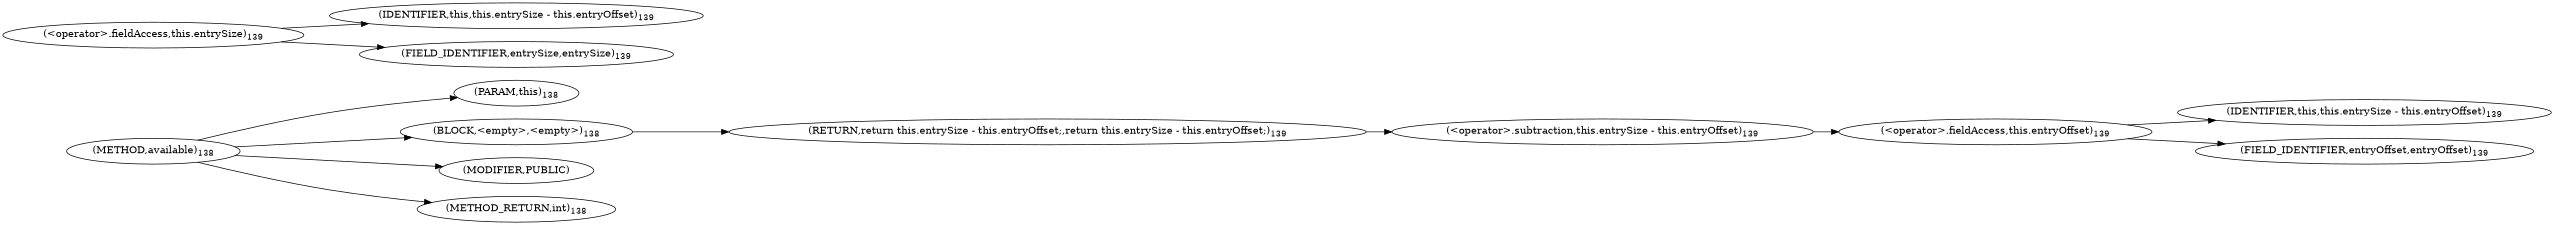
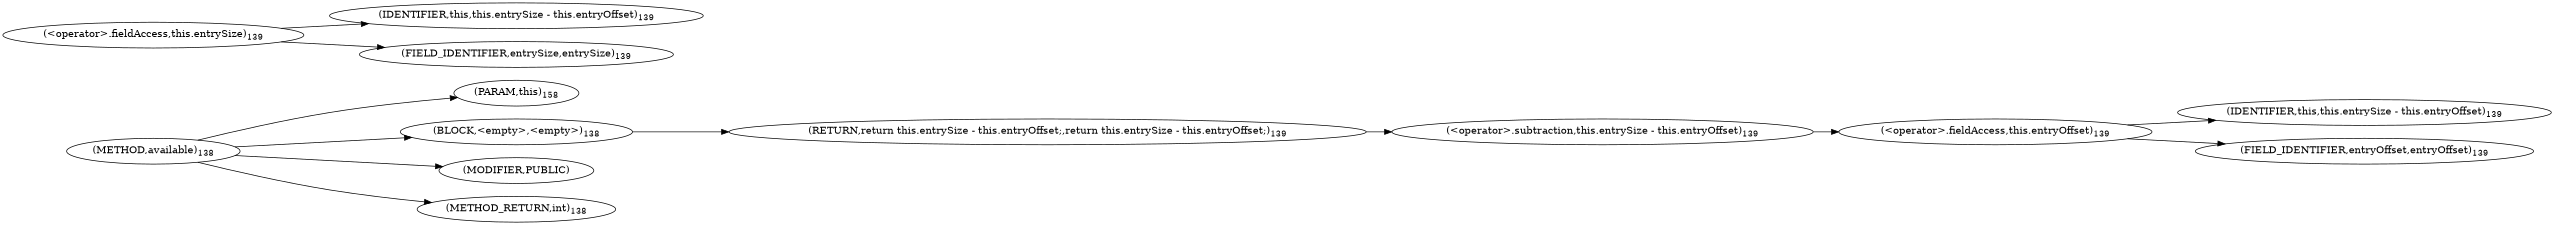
node "(PARAM,this)": text "138" -> "158"
